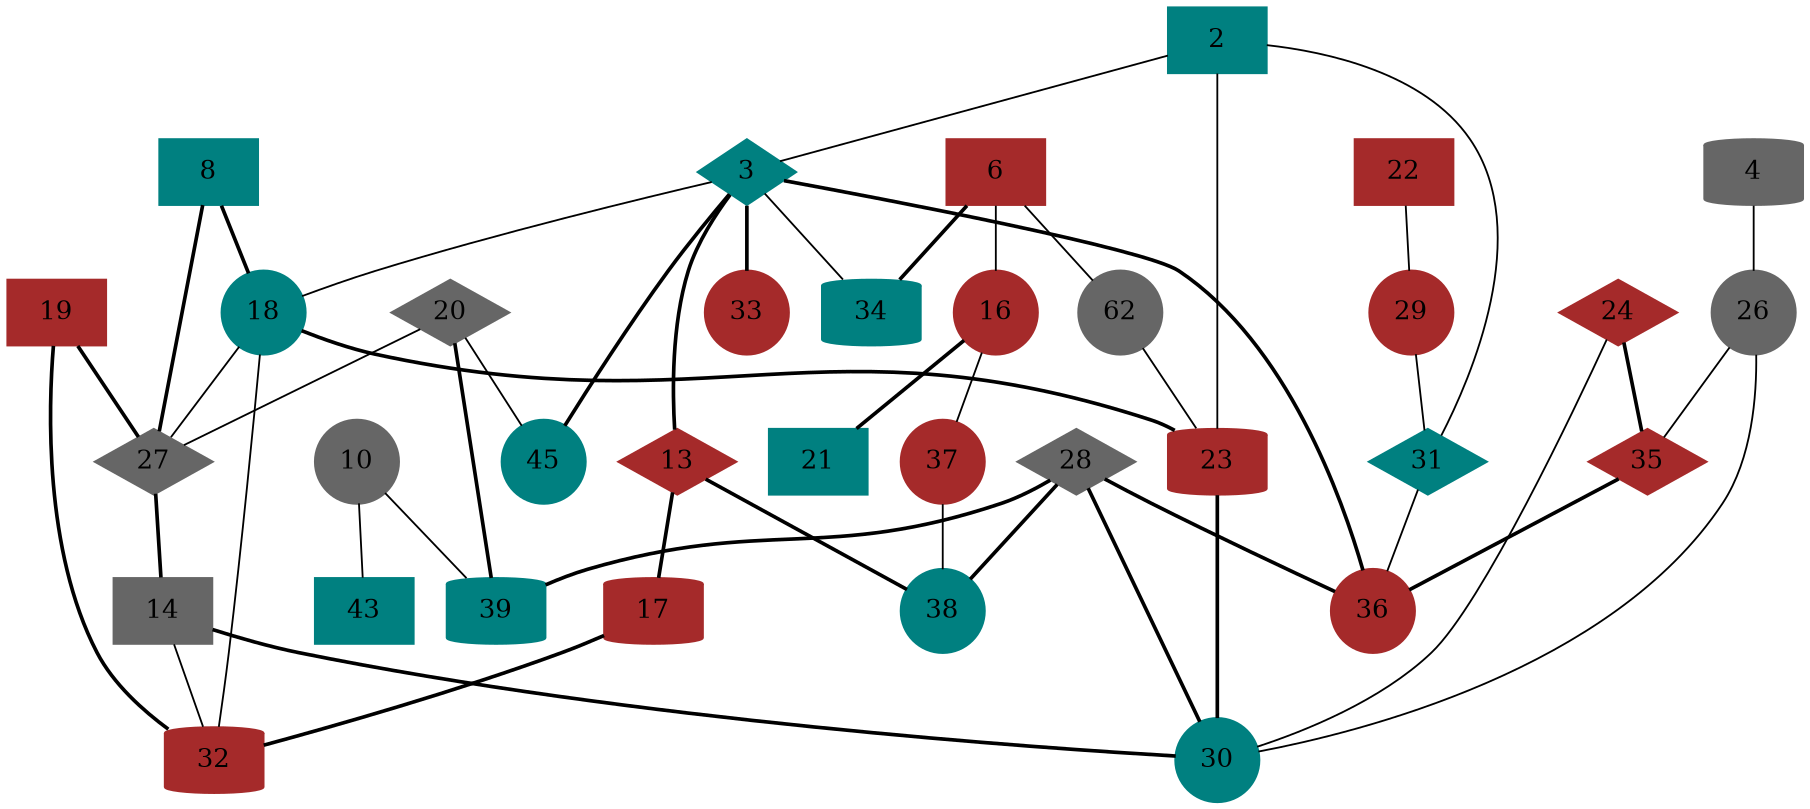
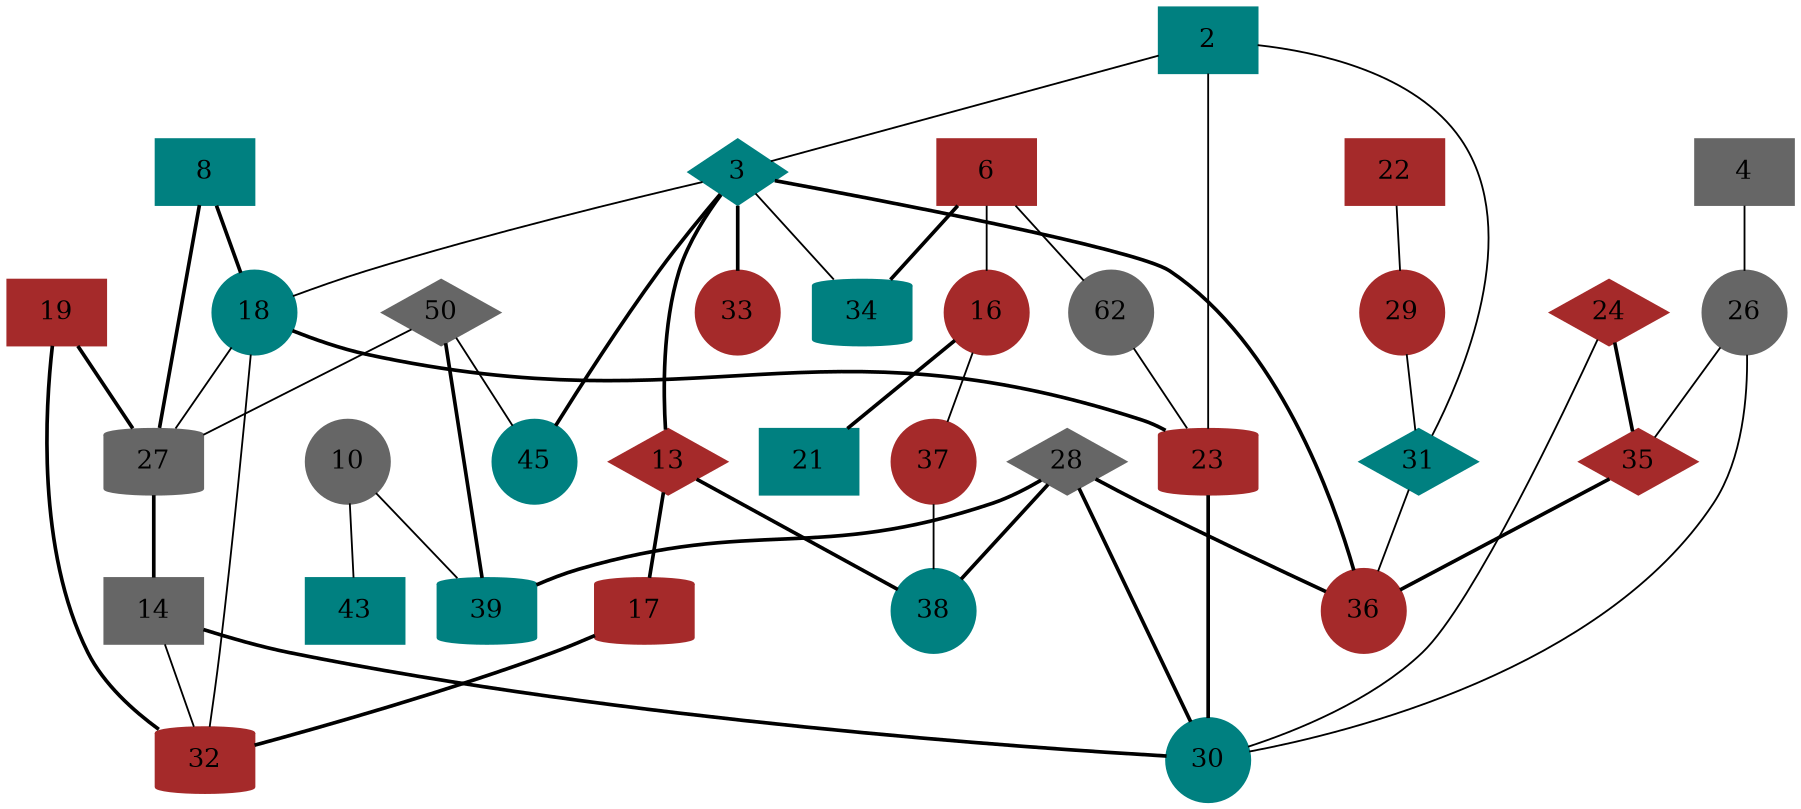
node "4": shape cylinder -> box
node "20": label "20" -> "50"
node "27": shape diamond -> cylinder
